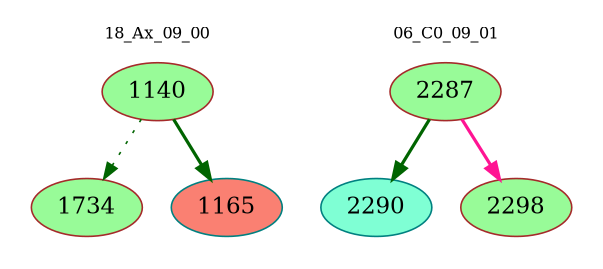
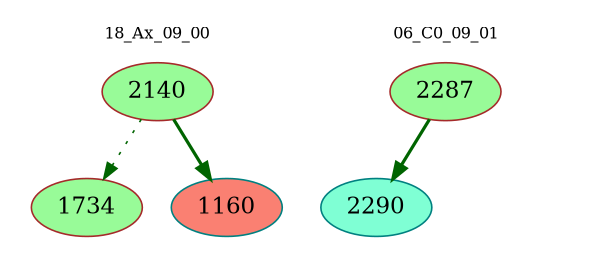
node "1140": label "1140" -> "2140"
node "1165": label "1165" -> "1160"
node "2298": removed
